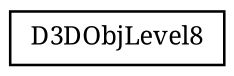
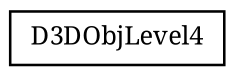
node "D3DObjLevel8": label "D3DObjLevel8" -> "D3DObjLevel4"
